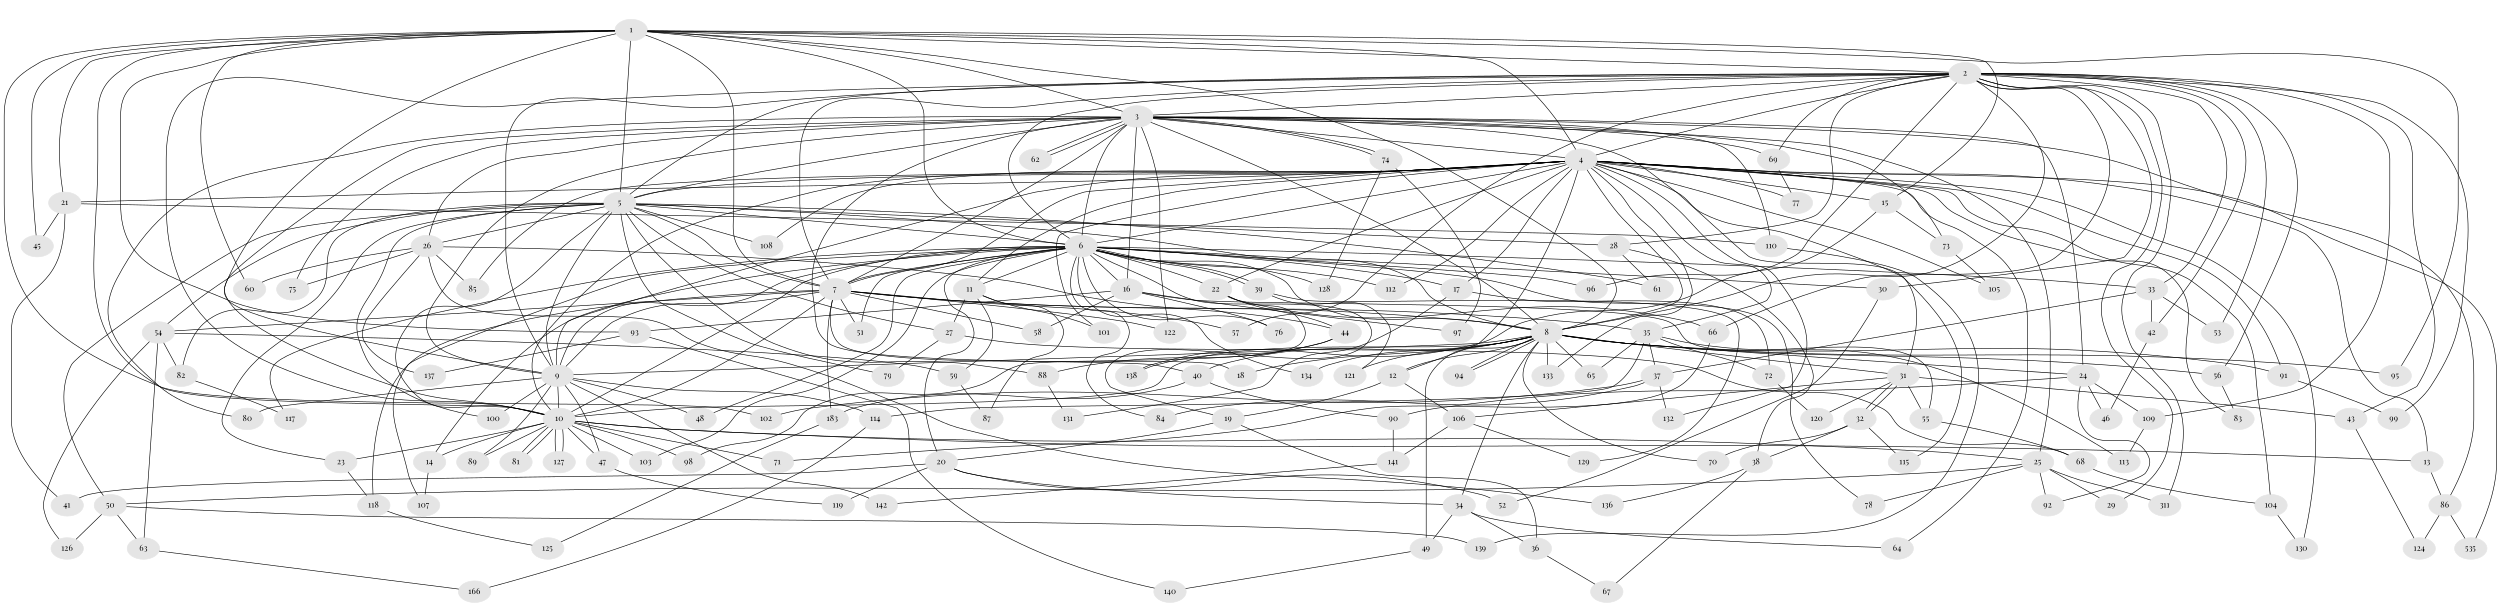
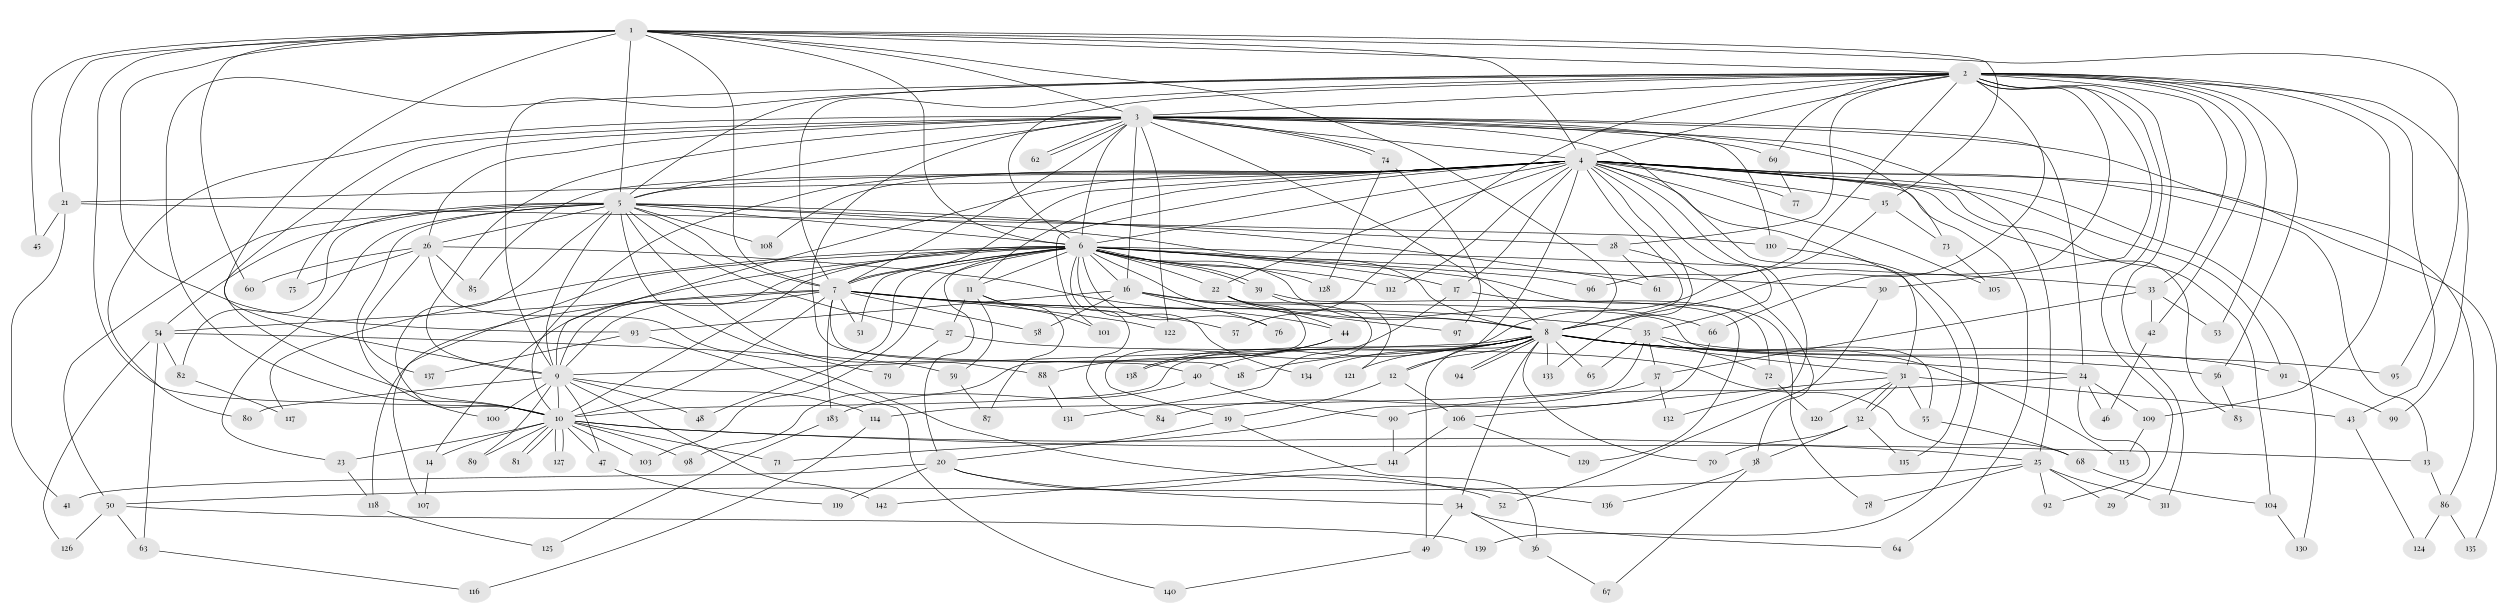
node "102": removed
node "535": label "535" -> "135"
node "166": label "166" -> "116"
